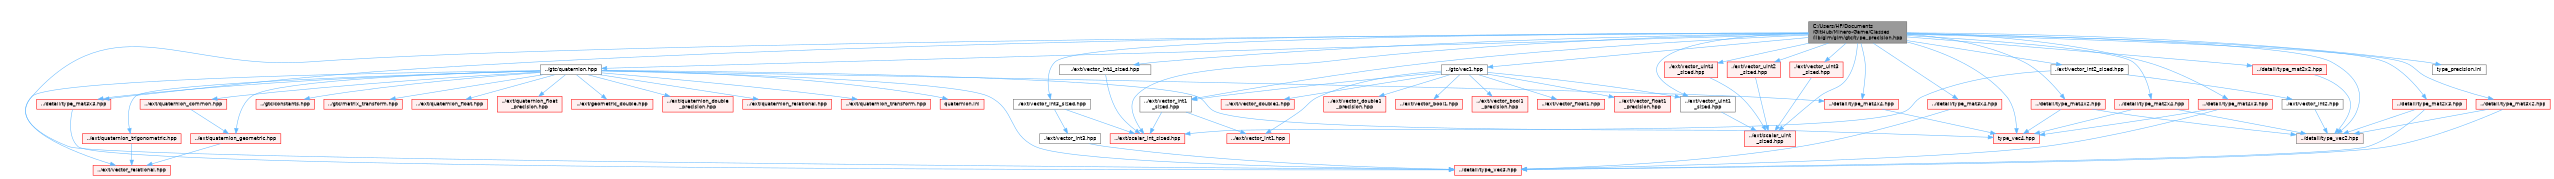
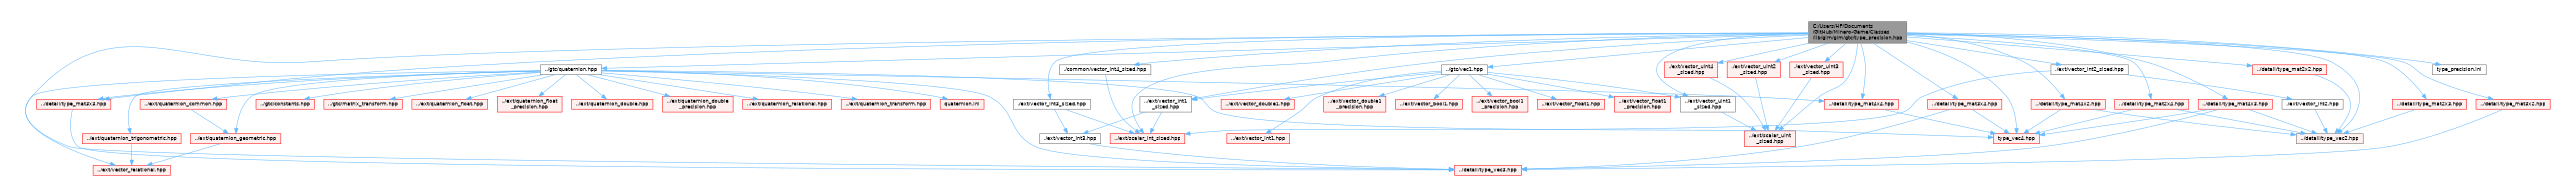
node "./ext/vector_int4_sized.hpp": label "./ext/vector_int4_sized.hpp" -> "./common/vector_int4_sized.hpp"
node "../ext/geometric_double.hpp": label "../ext/geometric_double.hpp" -> "../ext/quaternion_double.hpp"
edge "../detail/type_mat3x4.hpp" -> "type_vec4.hpp": added
edge "../detail/type_mat3x2.hpp" -> "../detail/type_vec2.hpp": now "../detail/type_mat4x3.hpp" -> "../detail/type_vec2.hpp"
edge "../ext/vector_int1 _sized.hpp" -> "../ext/vector_int1.hpp": now "../ext/vector_int1 _sized.hpp" -> "./ext/vector_int3.hpp"
edge "../detail/type_mat2x3.hpp" -> "../detail/type_vec3.hpp": removed
